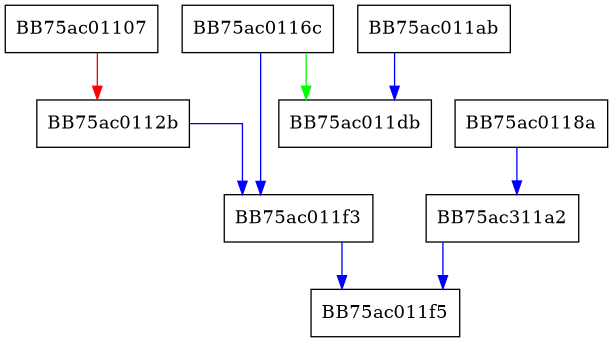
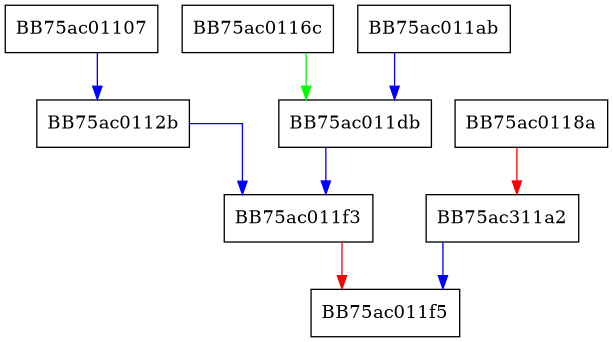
edge "BB75ac01107" -> "BB75ac0112b": color red -> blue
edge "BB75ac0116c" -> "BB75ac011f3": now "BB75ac011db" -> "BB75ac011f3"
edge "BB75ac0118a" -> "BB75ac311a2": color blue -> red
edge "BB75ac011f3" -> "BB75ac011f5": color blue -> red
